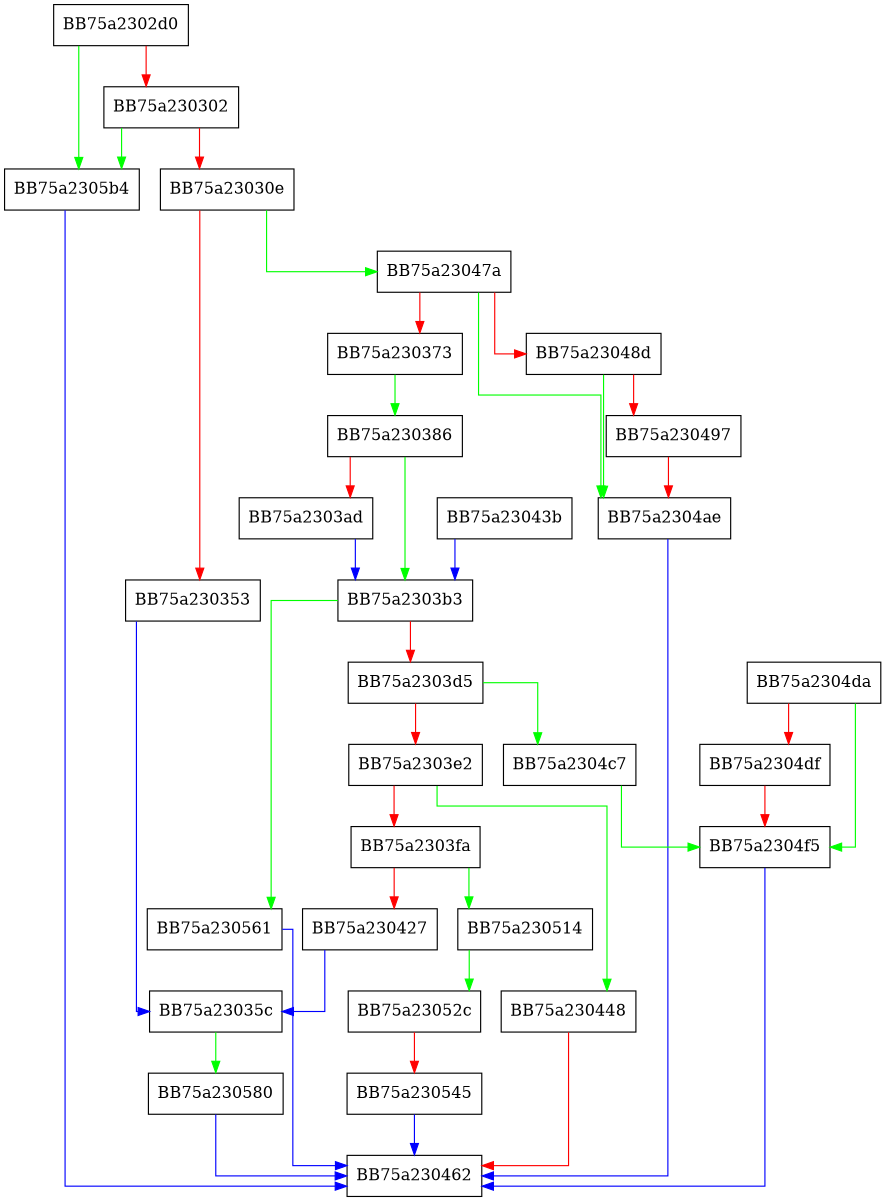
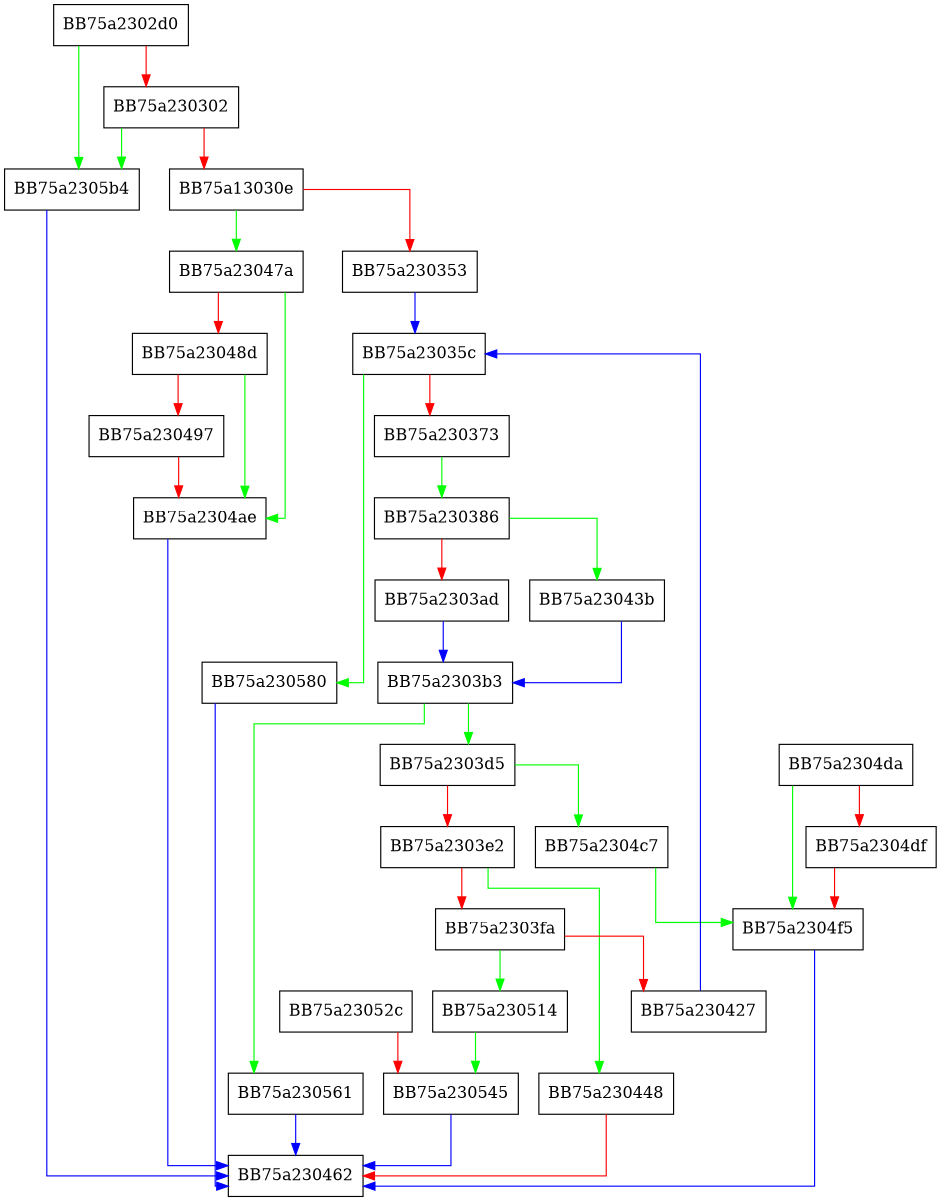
node "BB75a23030e": label "BB75a23030e" -> "BB75a13030e"
edge "BB75a23047a" -> "BB75a230373": now "BB75a23035c" -> "BB75a230373"
edge "BB75a230386" -> "BB75a2303b3": now "BB75a230386" -> "BB75a23043b"
edge "BB75a2303b3" -> "BB75a2303d5": color red -> green
edge "BB75a230514" -> "BB75a23052c": now "BB75a230514" -> "BB75a230545"
